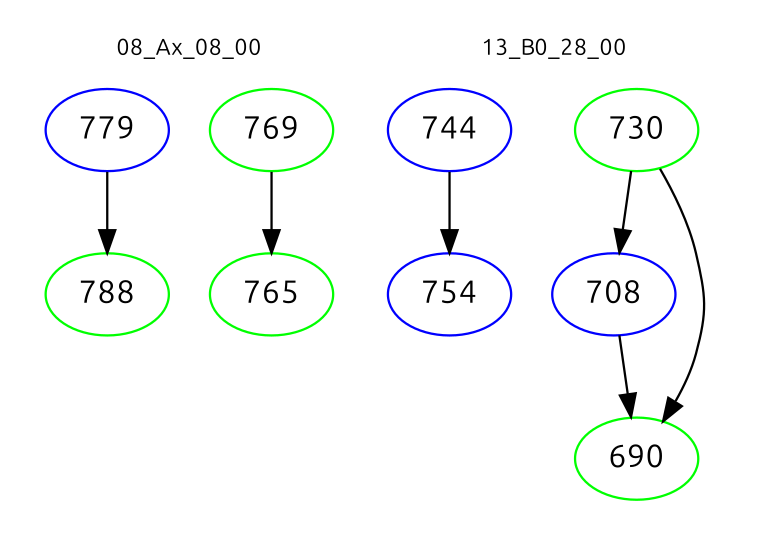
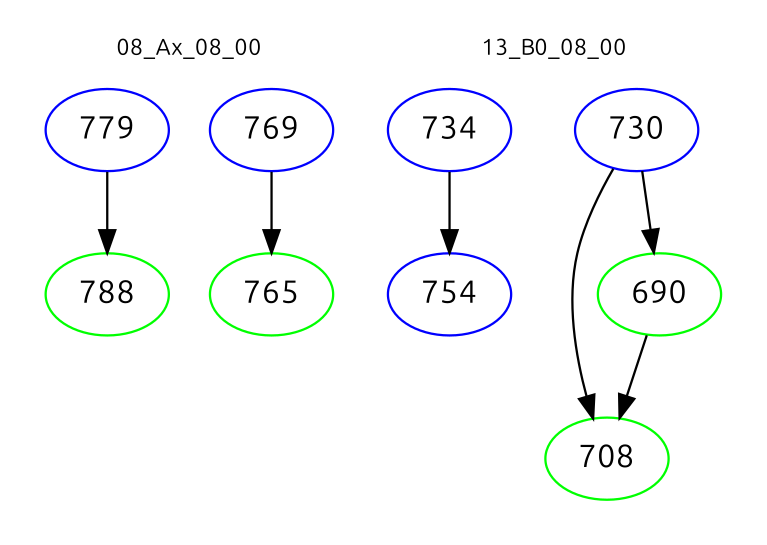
cluster "13_B0_28_00": label "13_B0_28_00" -> "13_B0_08_00"
node "769": color green -> blue
node "744": label "744" -> "734"
node "730": color green -> blue
node "708": color blue -> green
edge "708" -> "690": reversed
